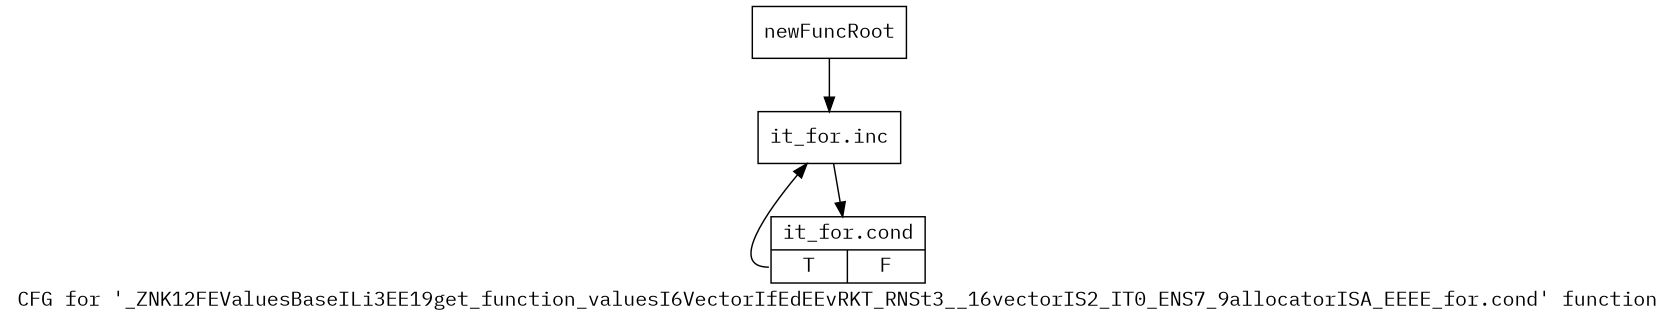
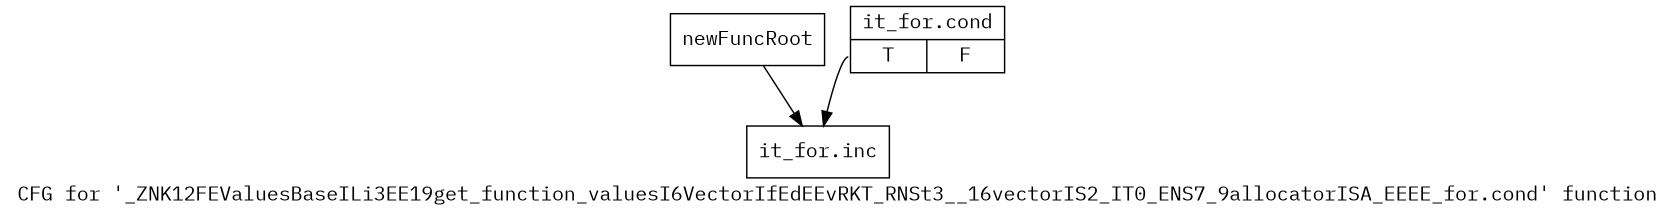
edge "it_for.inc" -> "it_for.cond": removed
